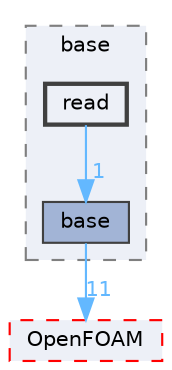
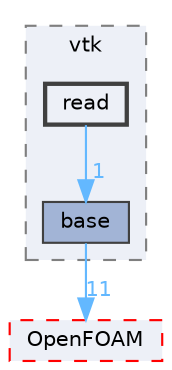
cluster "base": label "base" -> "vtk"
